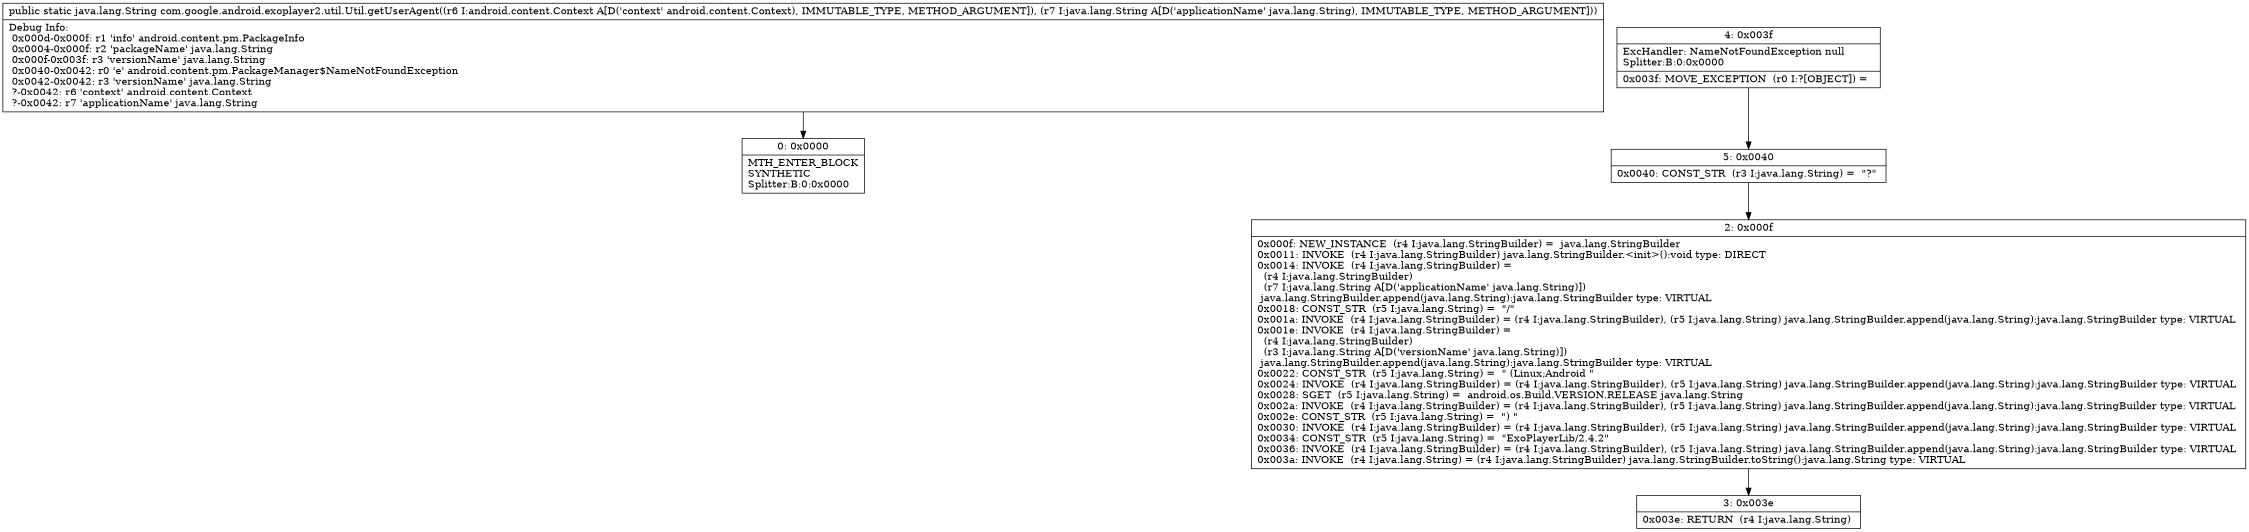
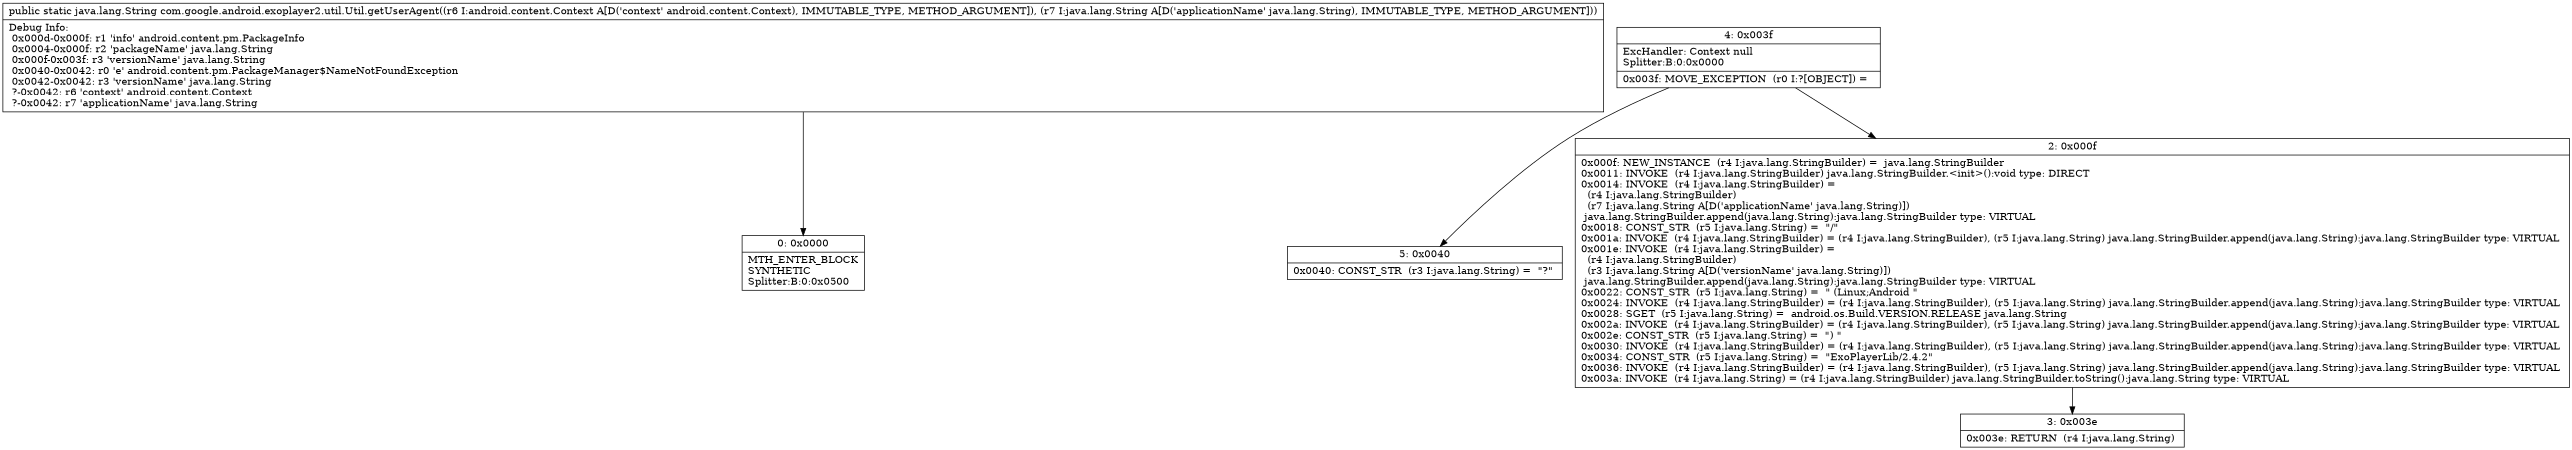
node "4: 0x003f": text "ExcHandler: NameNotFoundException null" -> "ExcHandler: Context null"
node "0: 0x0000": text "Splitter:B:0:0x0000" -> "Splitter:B:0:0x0500"
edge "5: 0x0040" -> "2: 0x000f": now "4: 0x003f" -> "2: 0x000f"
